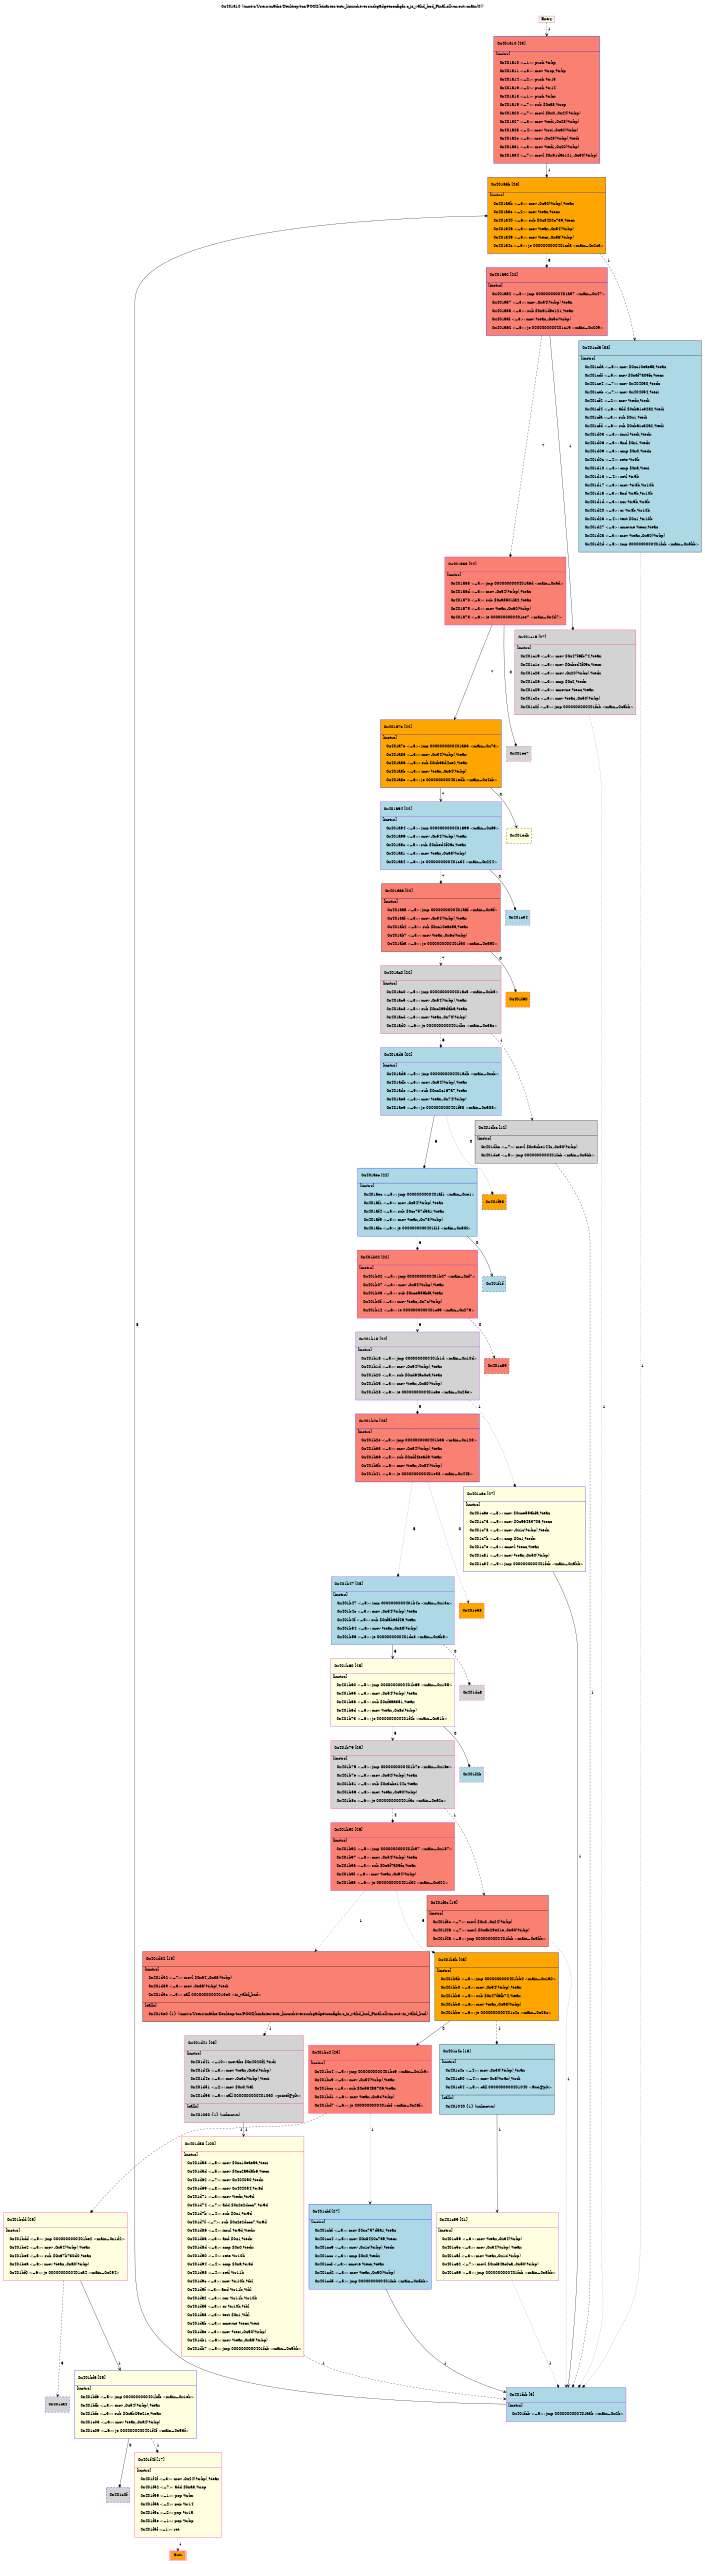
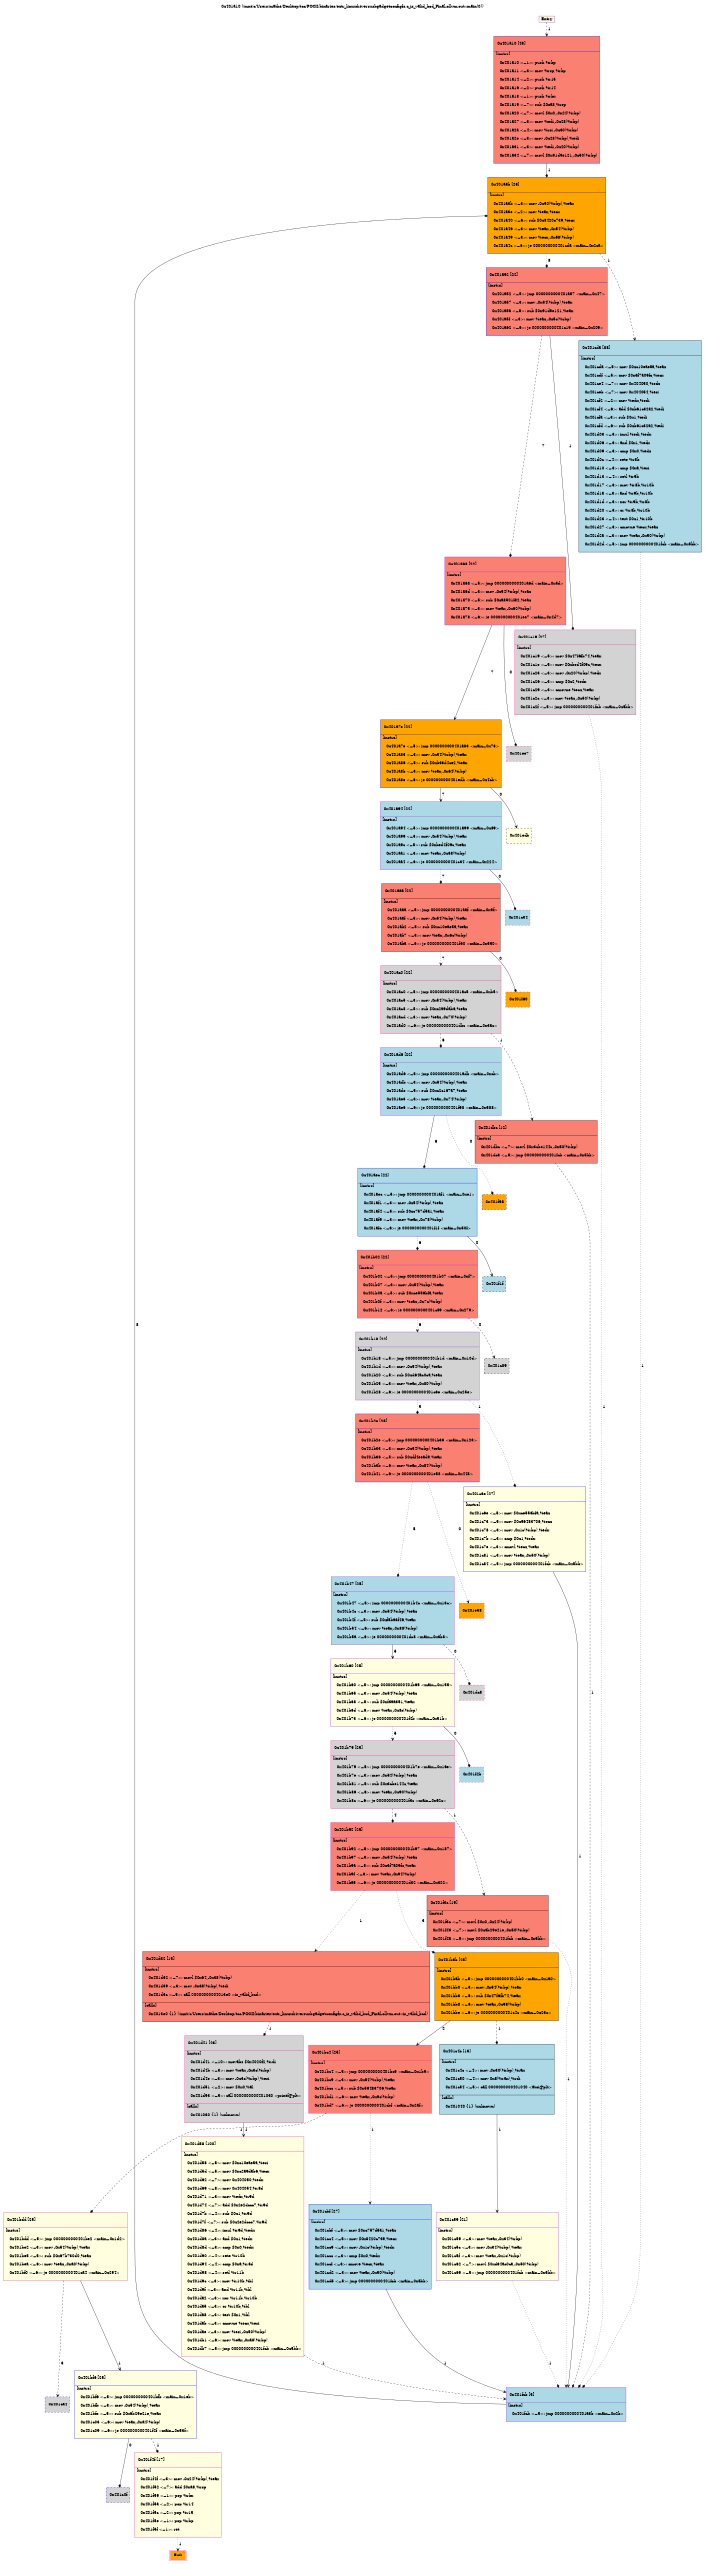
node "0x401dbc [12]": fillcolor lightgrey -> salmon
node "0x401c89": fillcolor salmon -> lightgrey
